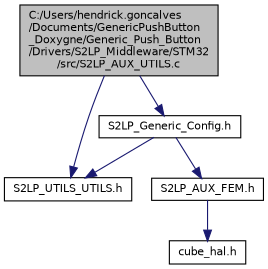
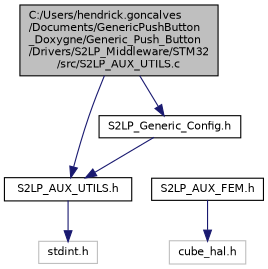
edge "S2LP_Generic_Config.h" -> "S2LP_AUX_FEM.h": removed
node "S2LP_UTILS_UTILS.h": label "S2LP_UTILS_UTILS.h" -> "S2LP_AUX_UTILS.h"
node "stdint.h": added
node "cube_hal.h": color black -> grey75
